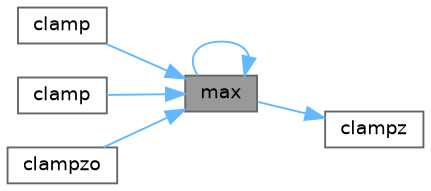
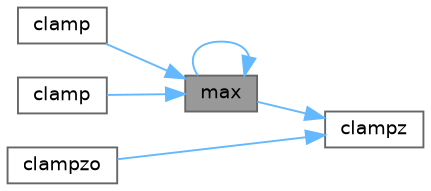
edge "clampzo" -> "max": now "clampzo" -> "clampz"
